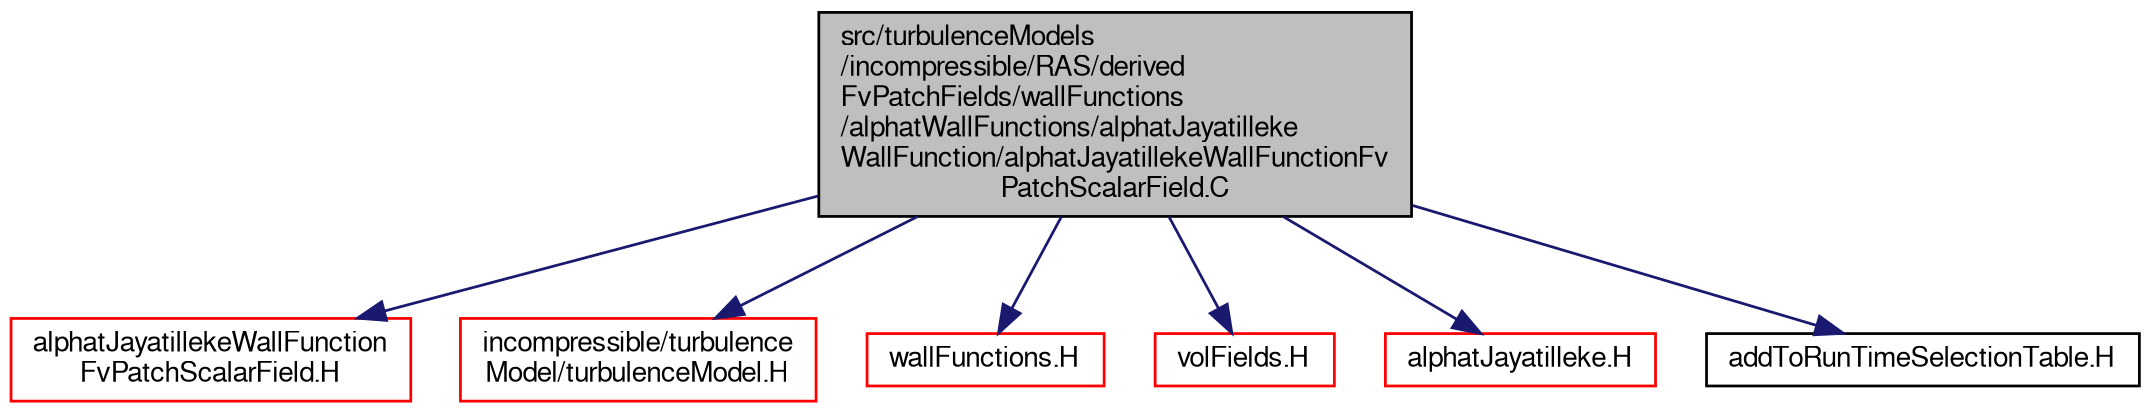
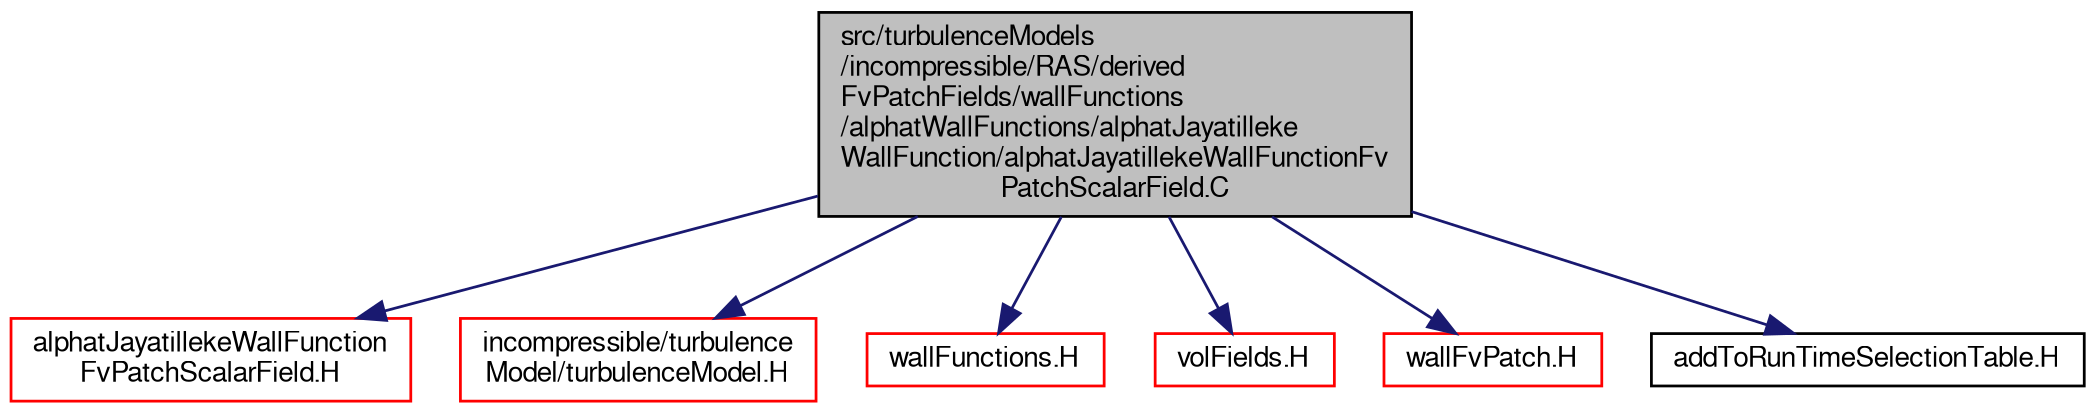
node "alphatJayatilleke.H": label "alphatJayatilleke.H" -> "wallFvPatch.H"
